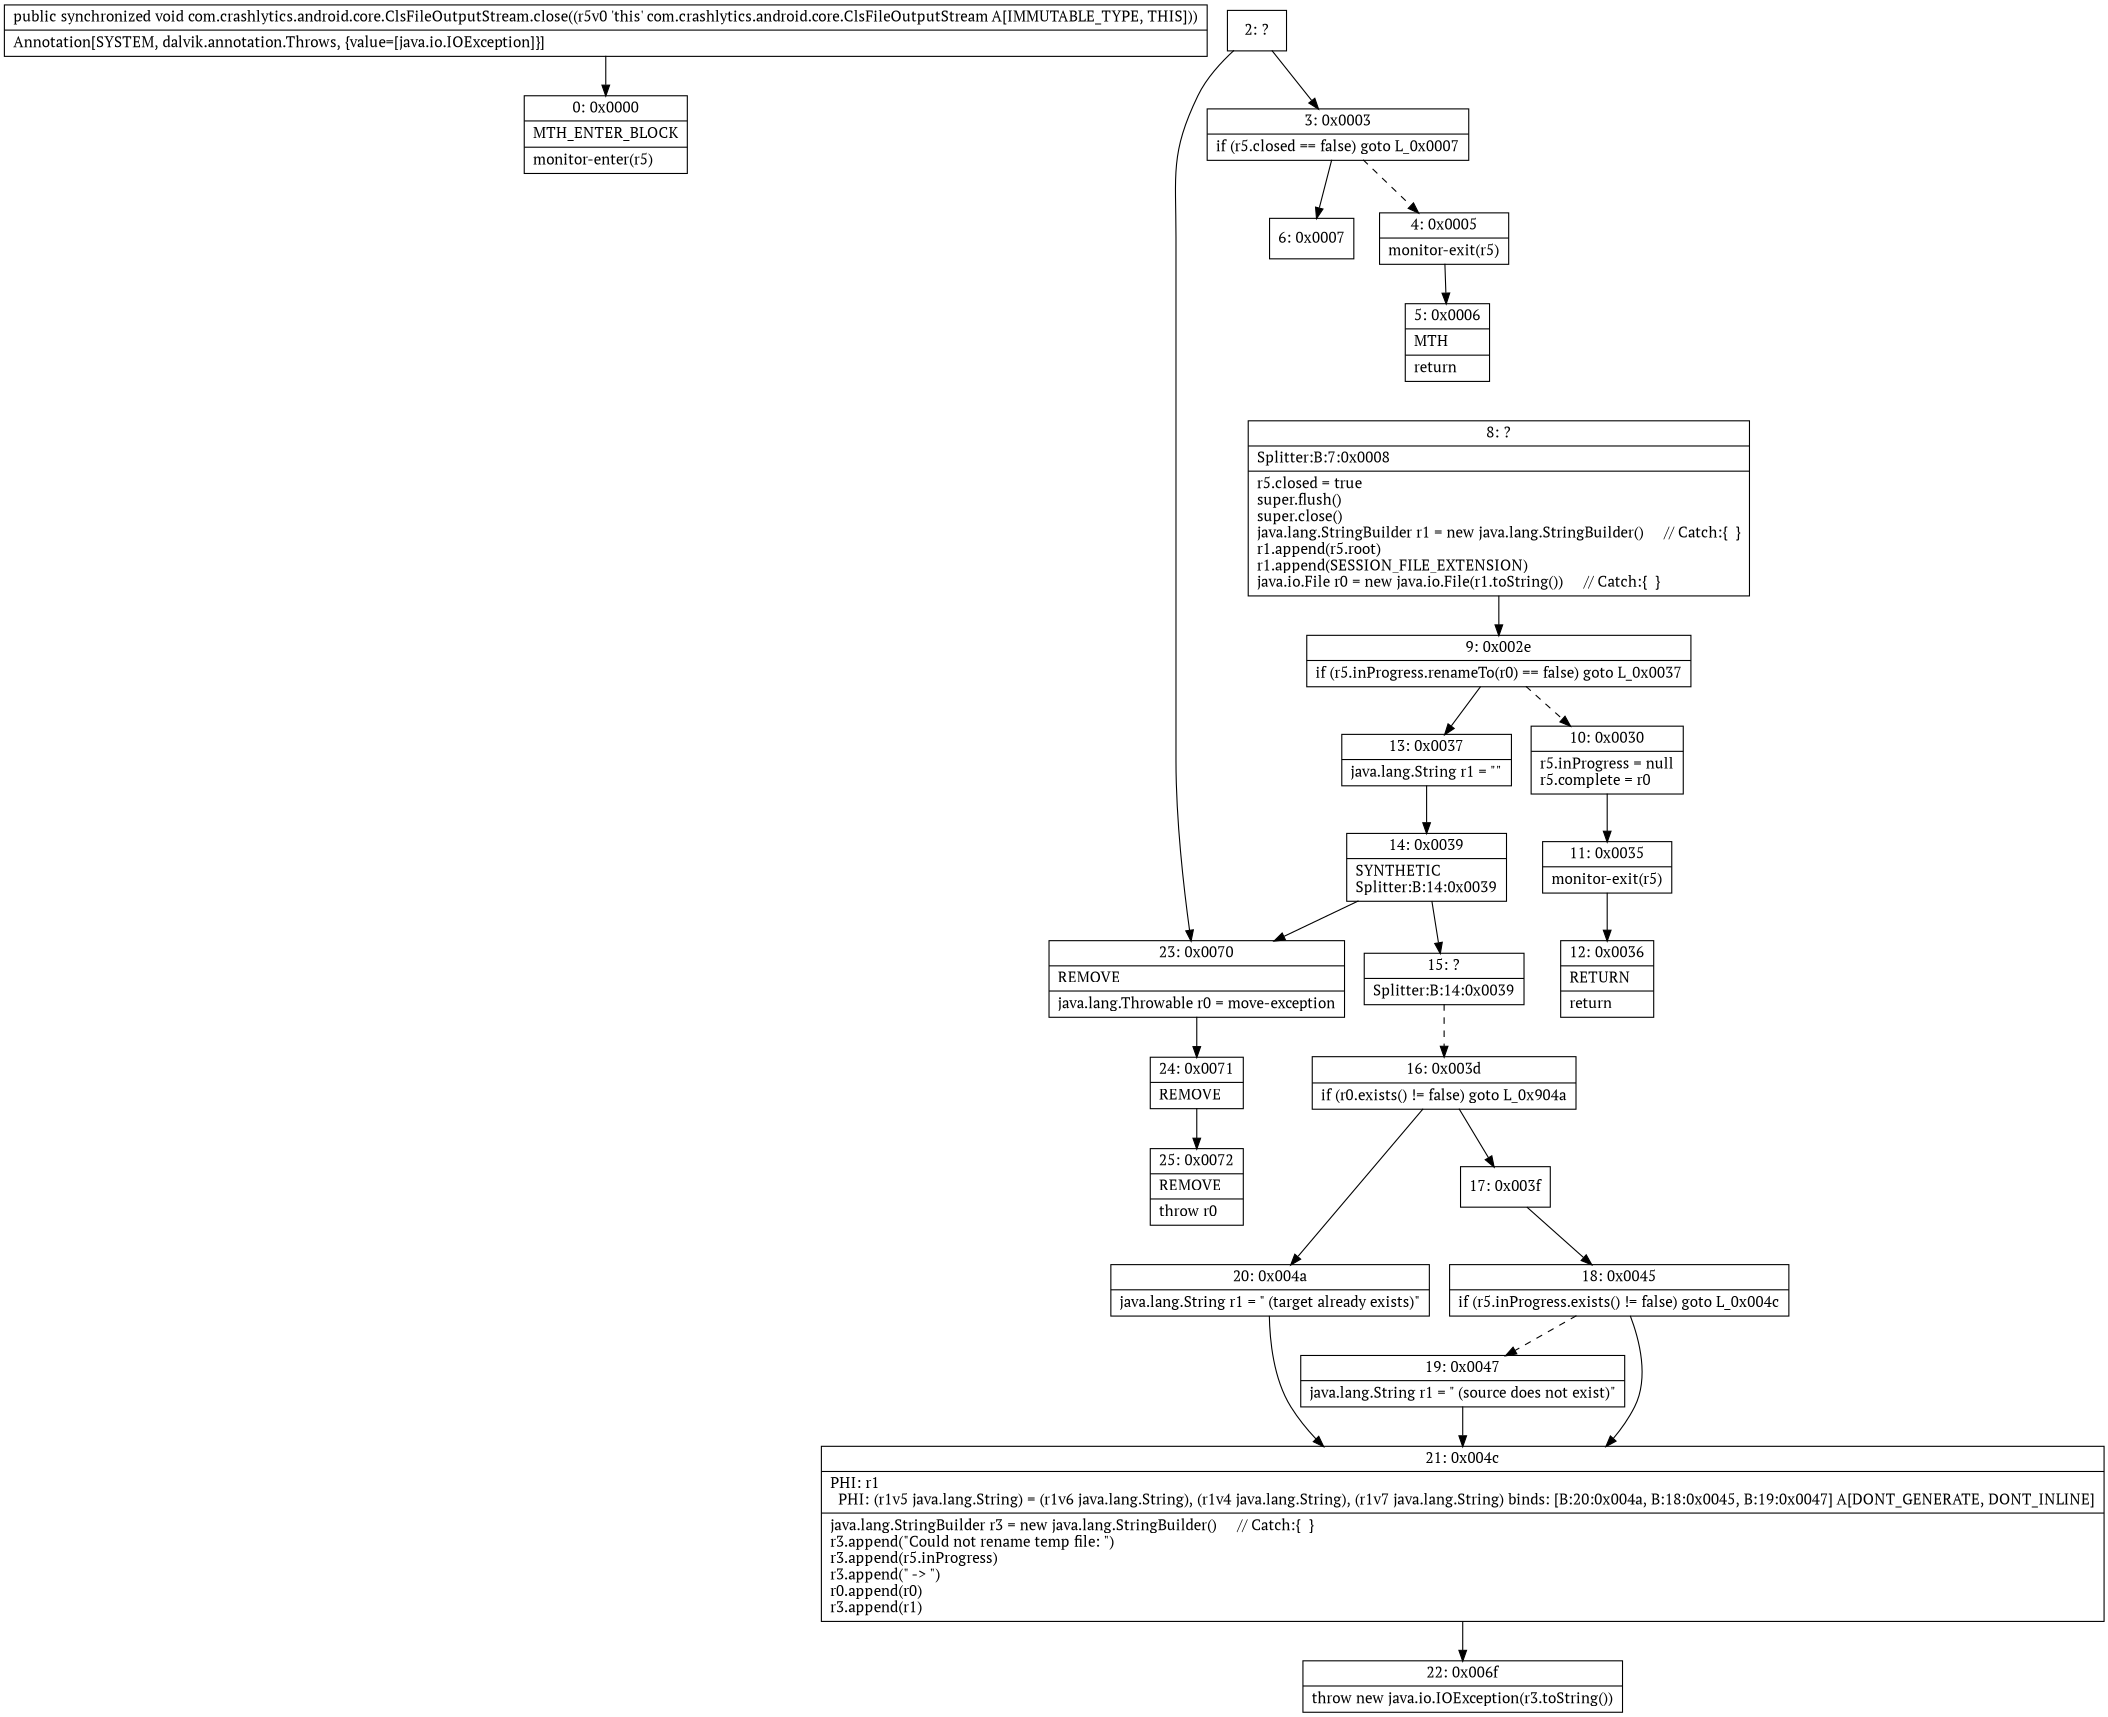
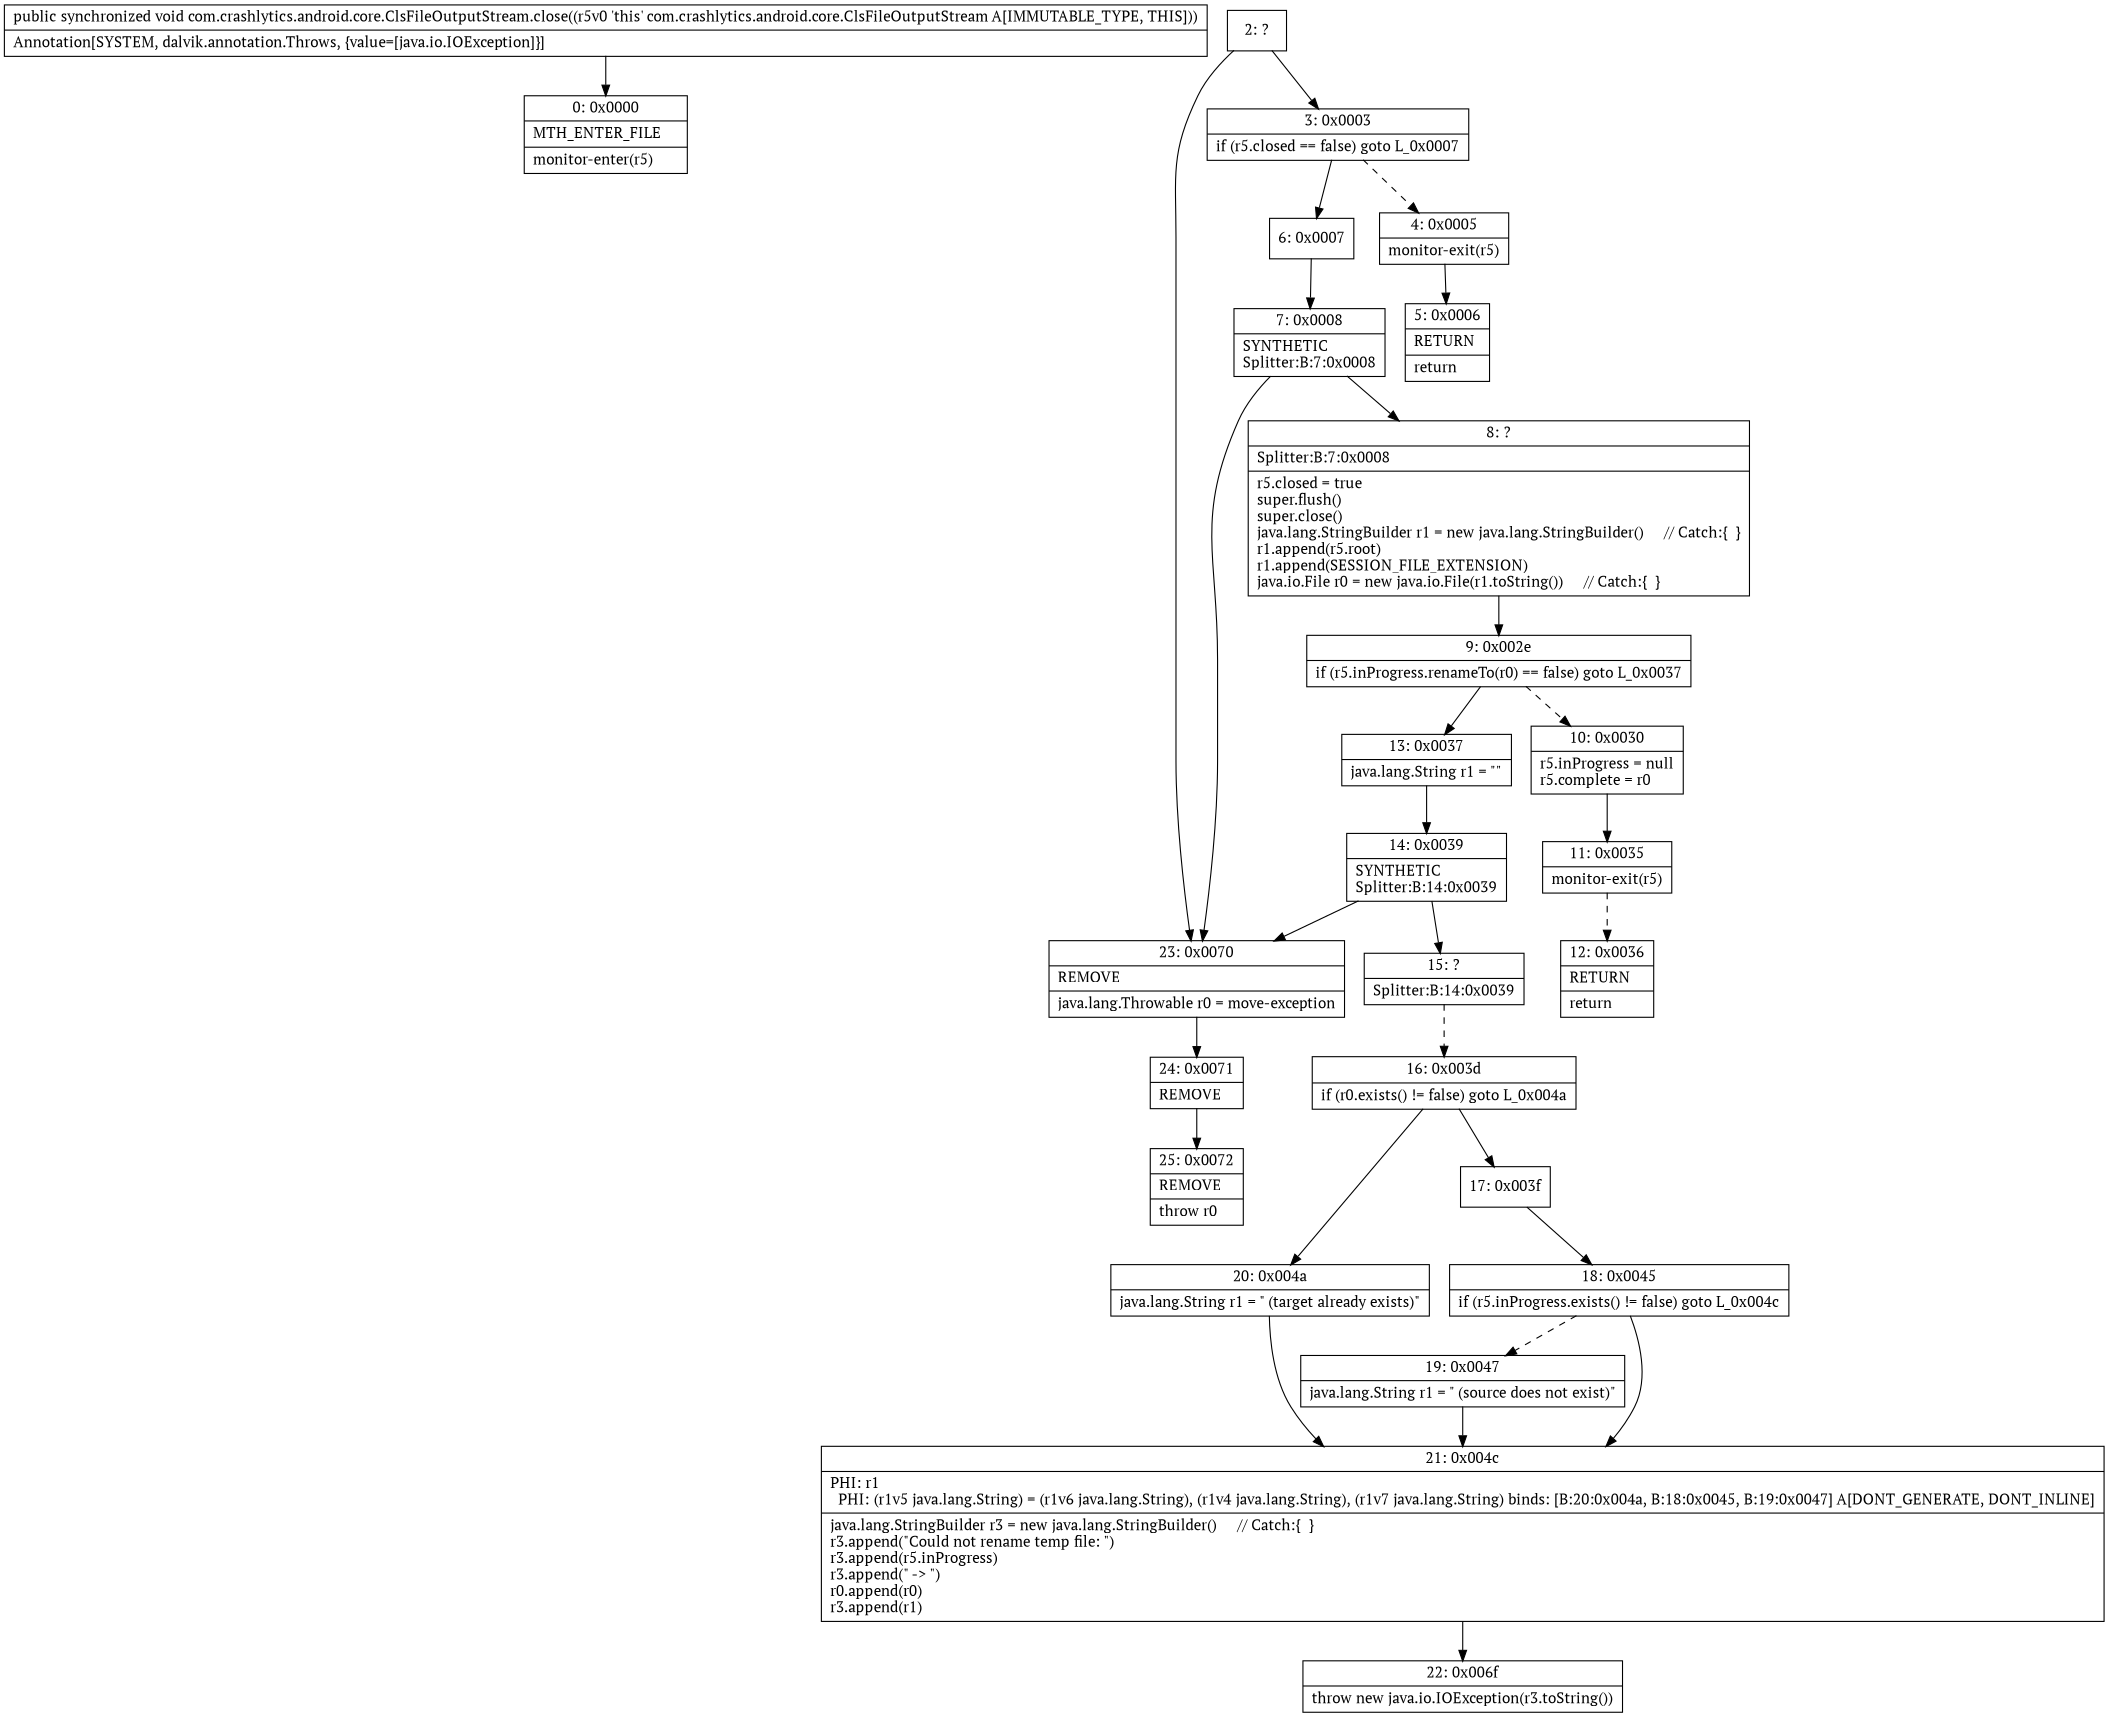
node "0: 0x0000": text "MTH_ENTER_BLOCK" -> "MTH_ENTER_FILE"
node "5: 0x0006": text "MTH" -> "RETURN"
node "7: 0x0008": added
edge "11: 0x0035" -> "12: 0x0036": style solid -> dashed
node "16: 0x003d": text "if (r0.exists() != false) goto L_0x904a" -> "if (r0.exists() != false) goto L_0x004a"
